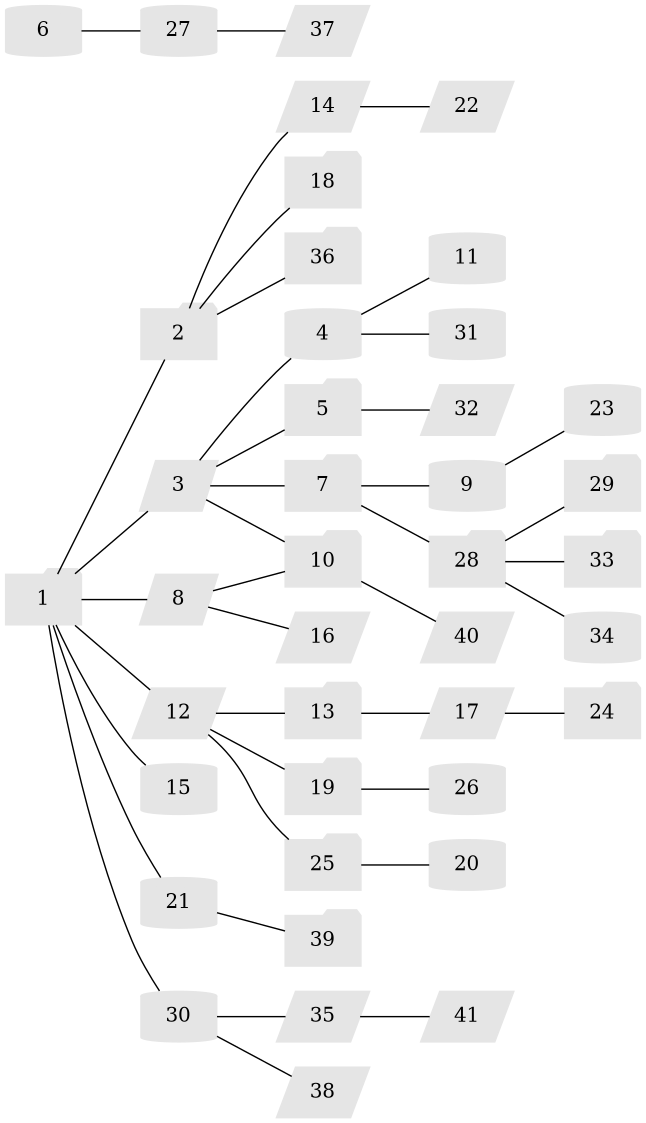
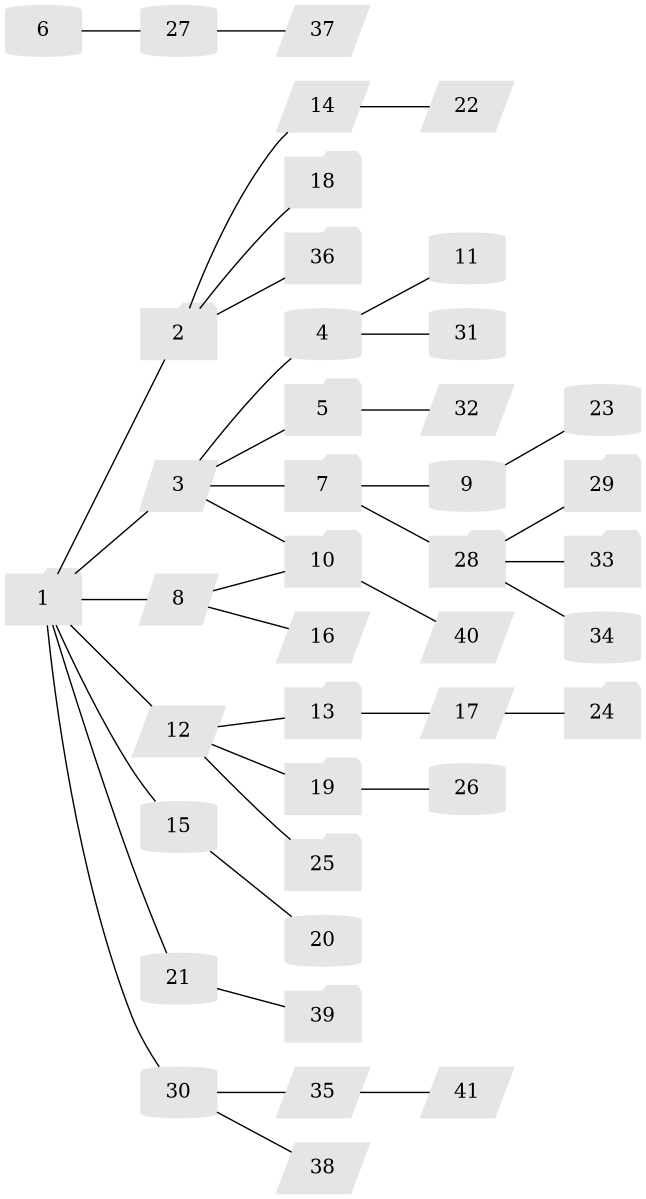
edge "25" -- "20": now "15" -- "20"
